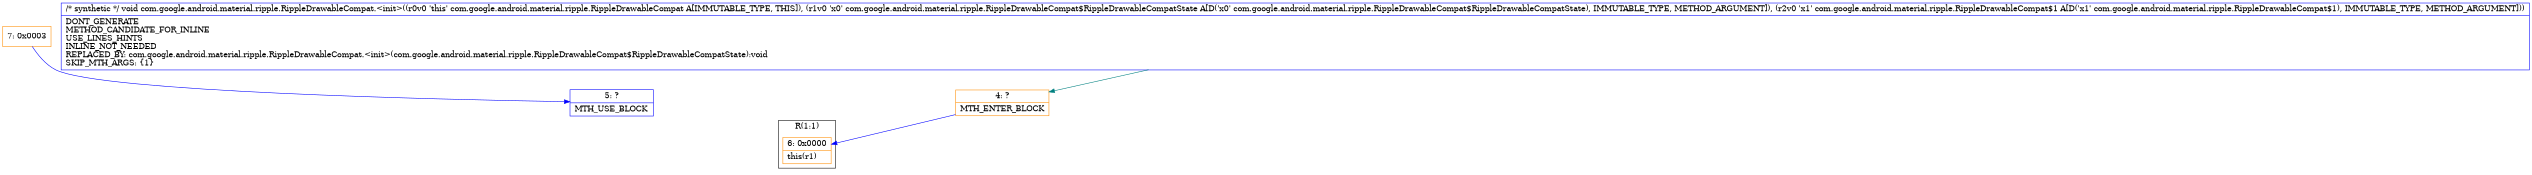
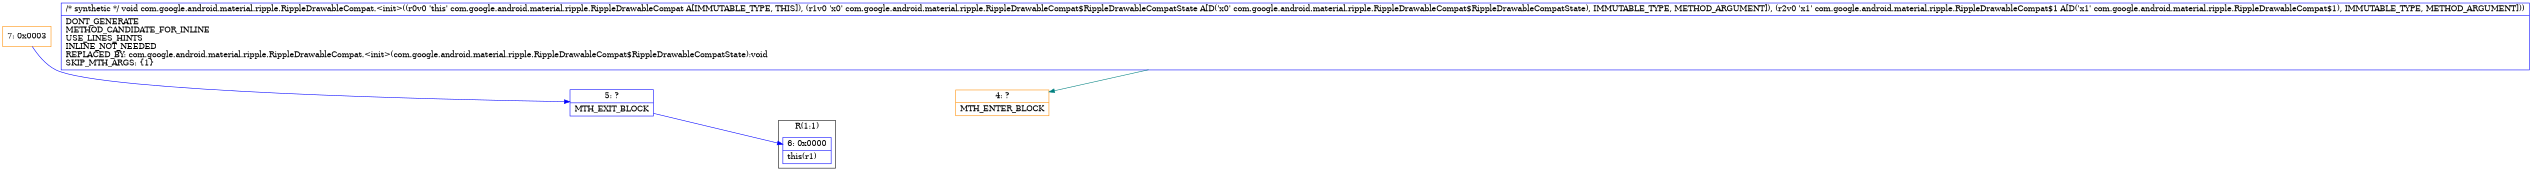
node "5: ?": text "MTH_USE_BLOCK" -> "MTH_EXIT_BLOCK"
edge "4: ?" -> "6: 0x0000": now "5: ?" -> "6: 0x0000"
node "6: 0x0000": color darkorange -> blue
